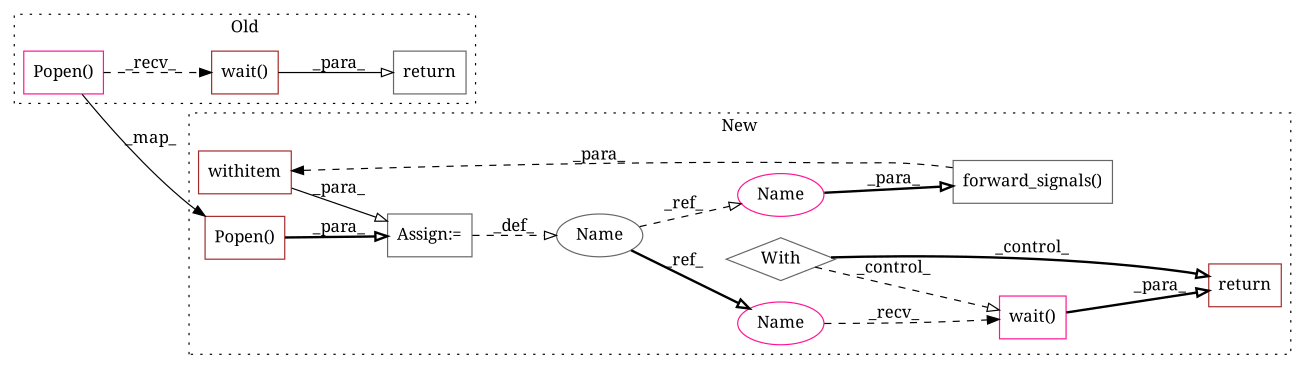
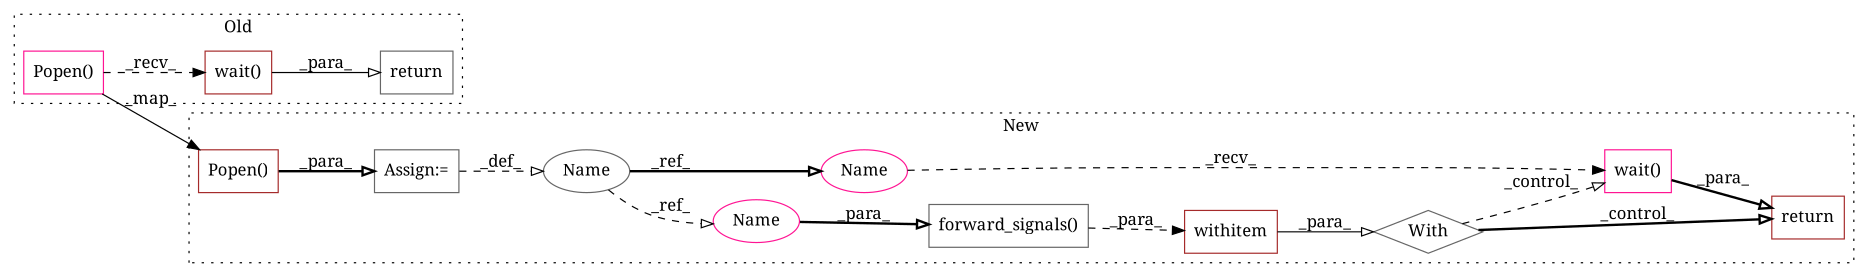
edge "withitem" -> "Assign:=": now "withitem" -> "With"
